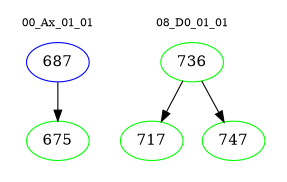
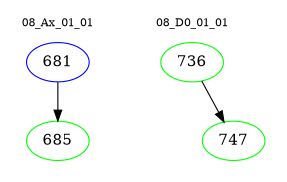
cluster "00_Ax_01_01": label "00_Ax_01_01" -> "08_Ax_01_01"
node "687": label "687" -> "681"
node "675": label "675" -> "685"
node "717": removed
